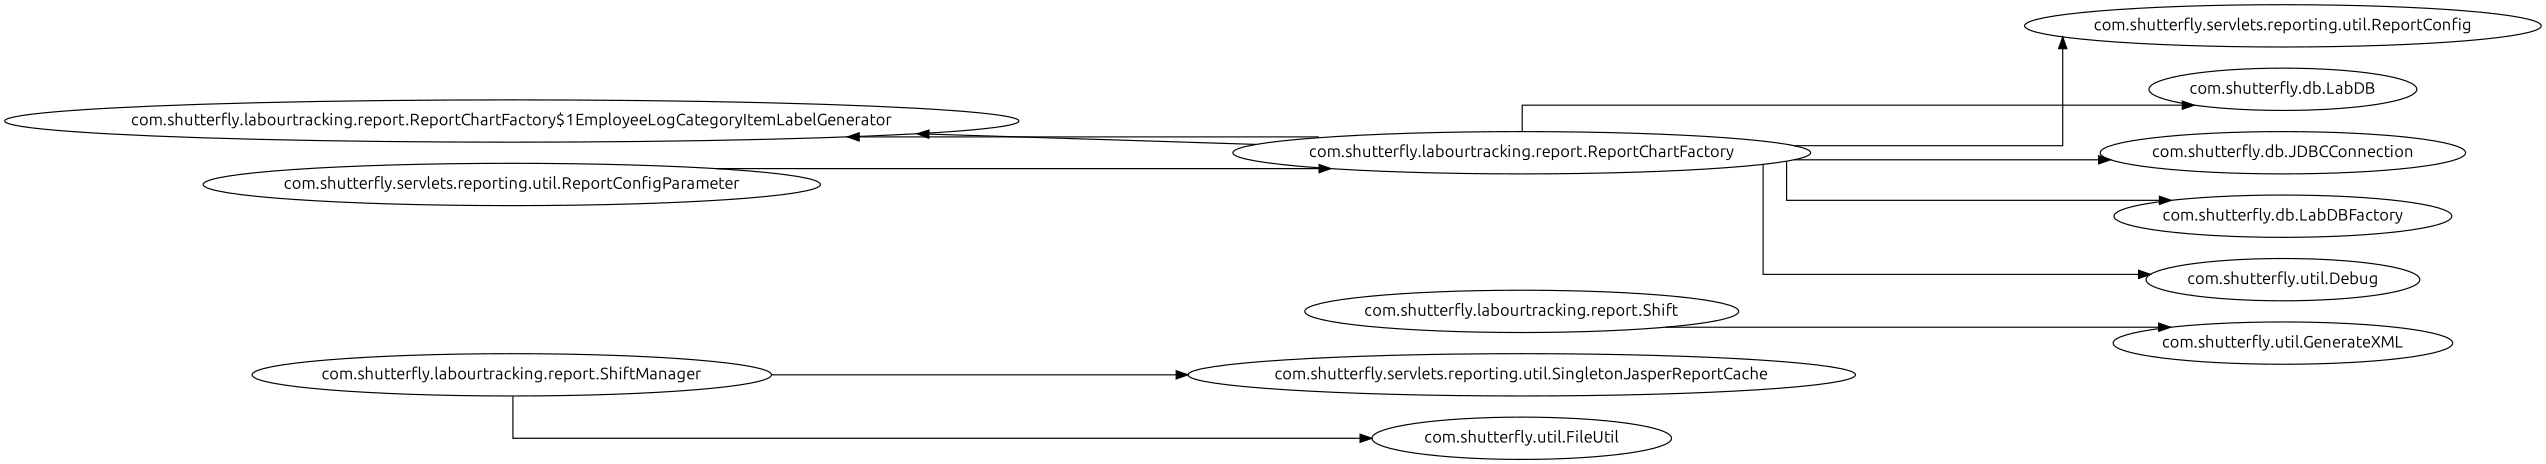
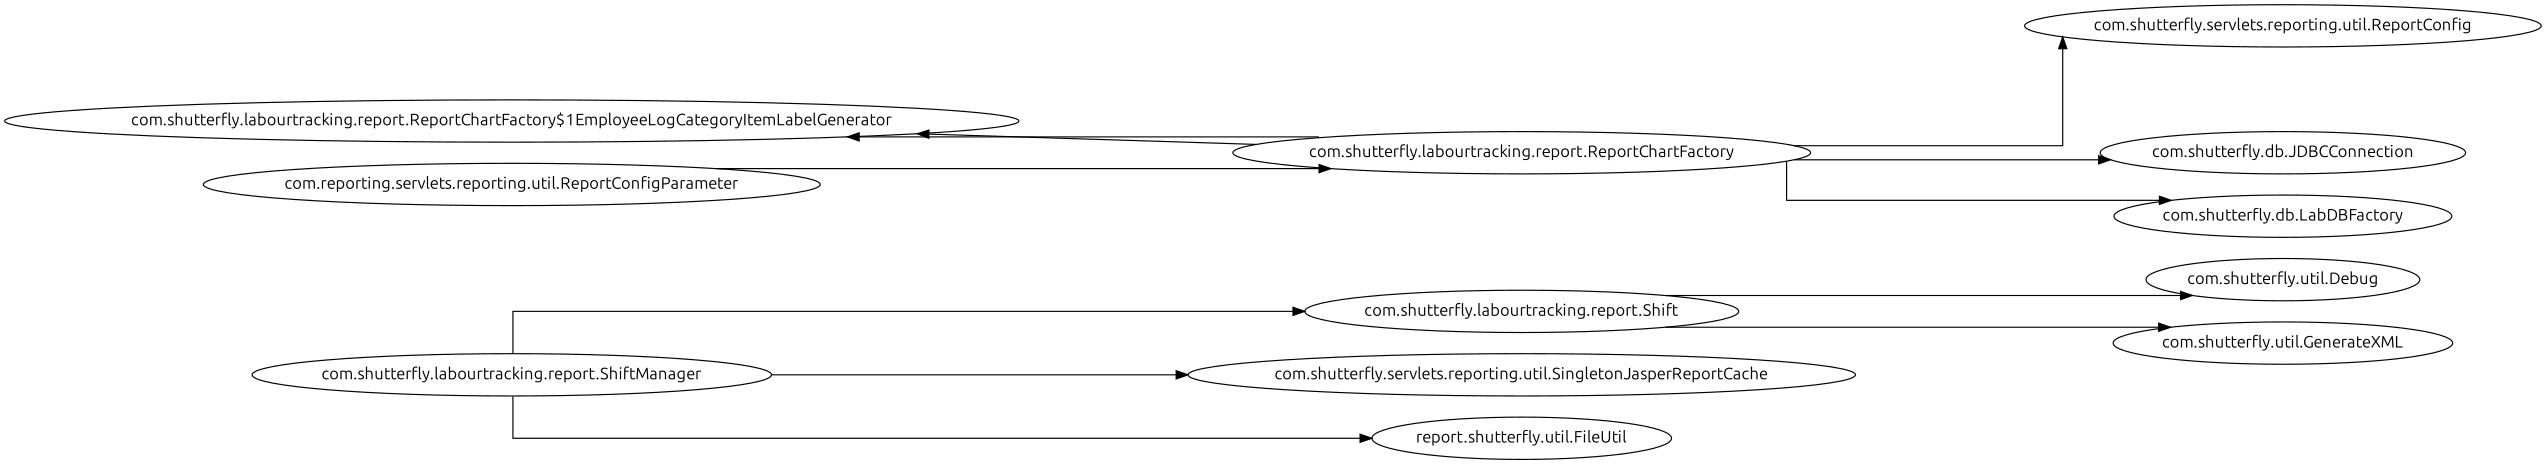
node "com.shutterfly.db.LabDB": removed
node "com.shutterfly.servlets.reporting.util.ReportConfigParameter": label "com.shutterfly.servlets.reporting.util.ReportConfigParameter" -> "com.reporting.servlets.reporting.util.ReportConfigParameter"
edge "com.shutterfly.labourtracking.report.ReportChartFactory" -> "com.shutterfly.util.Debug": now "com.shutterfly.labourtracking.report.Shift" -> "com.shutterfly.util.Debug"
edge "com.shutterfly.labourtracking.report.ShiftManager" -> "com.shutterfly.labourtracking.report.Shift": added
node "com.shutterfly.util.FileUtil": label "com.shutterfly.util.FileUtil" -> "report.shutterfly.util.FileUtil"
